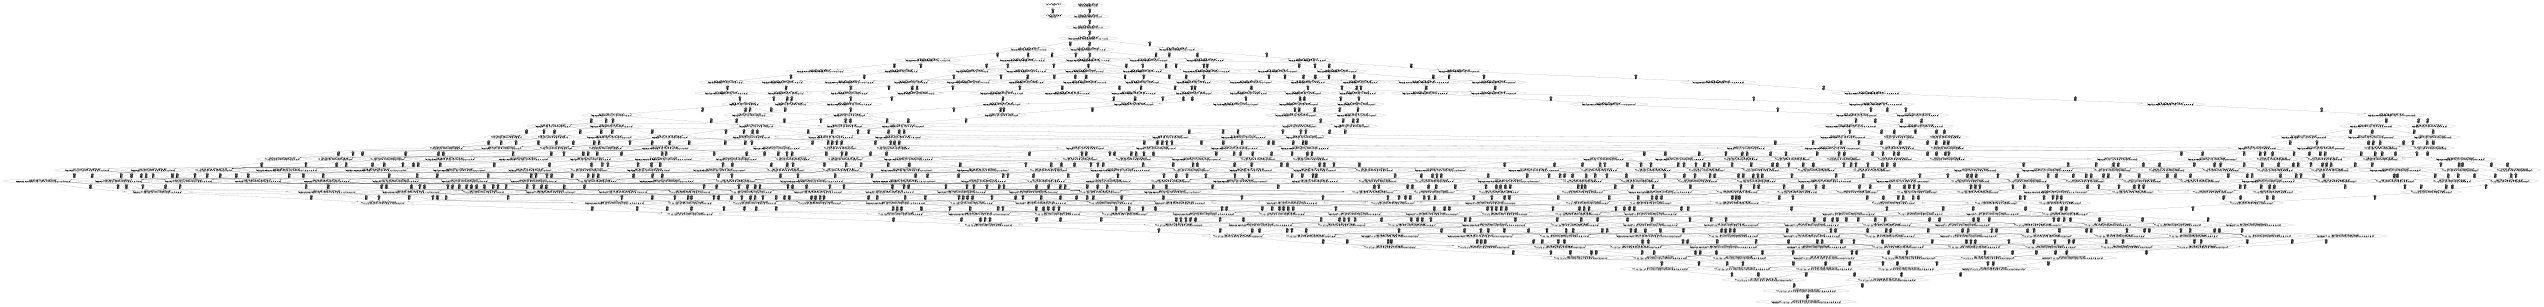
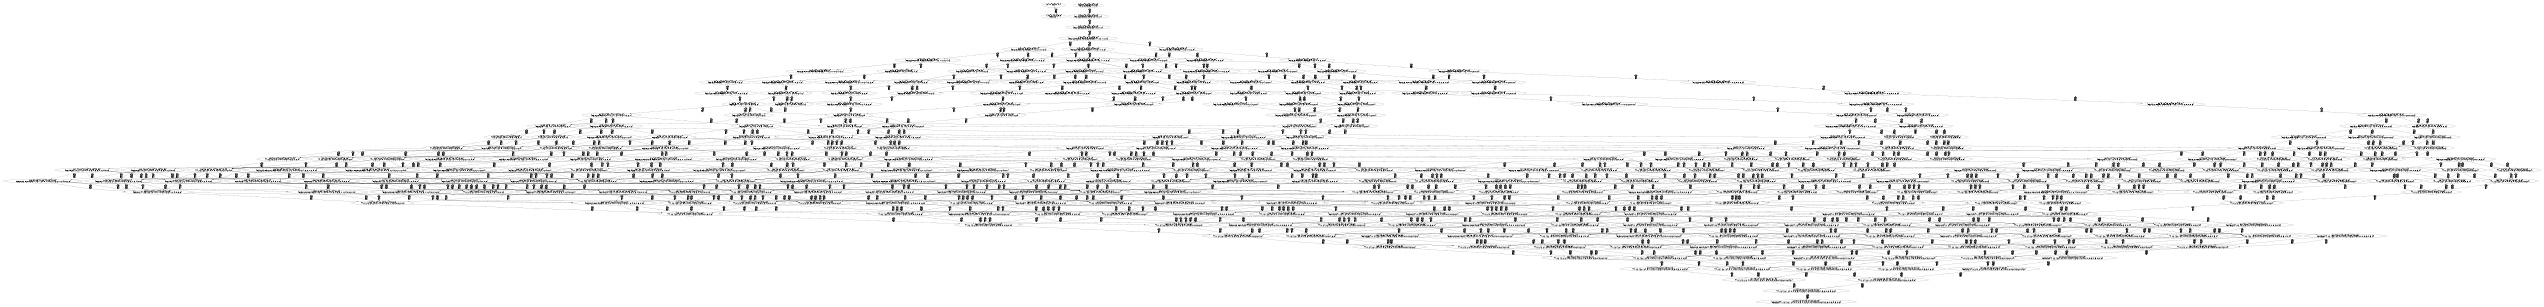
edge "S0: [0, 0] [0, 0] [0, 0] [0, 0] {}{}" -> "S1: [0, 0] [0, 0] [0, 0] [20, 26] {T0J0:20-26}{1}": reversed
